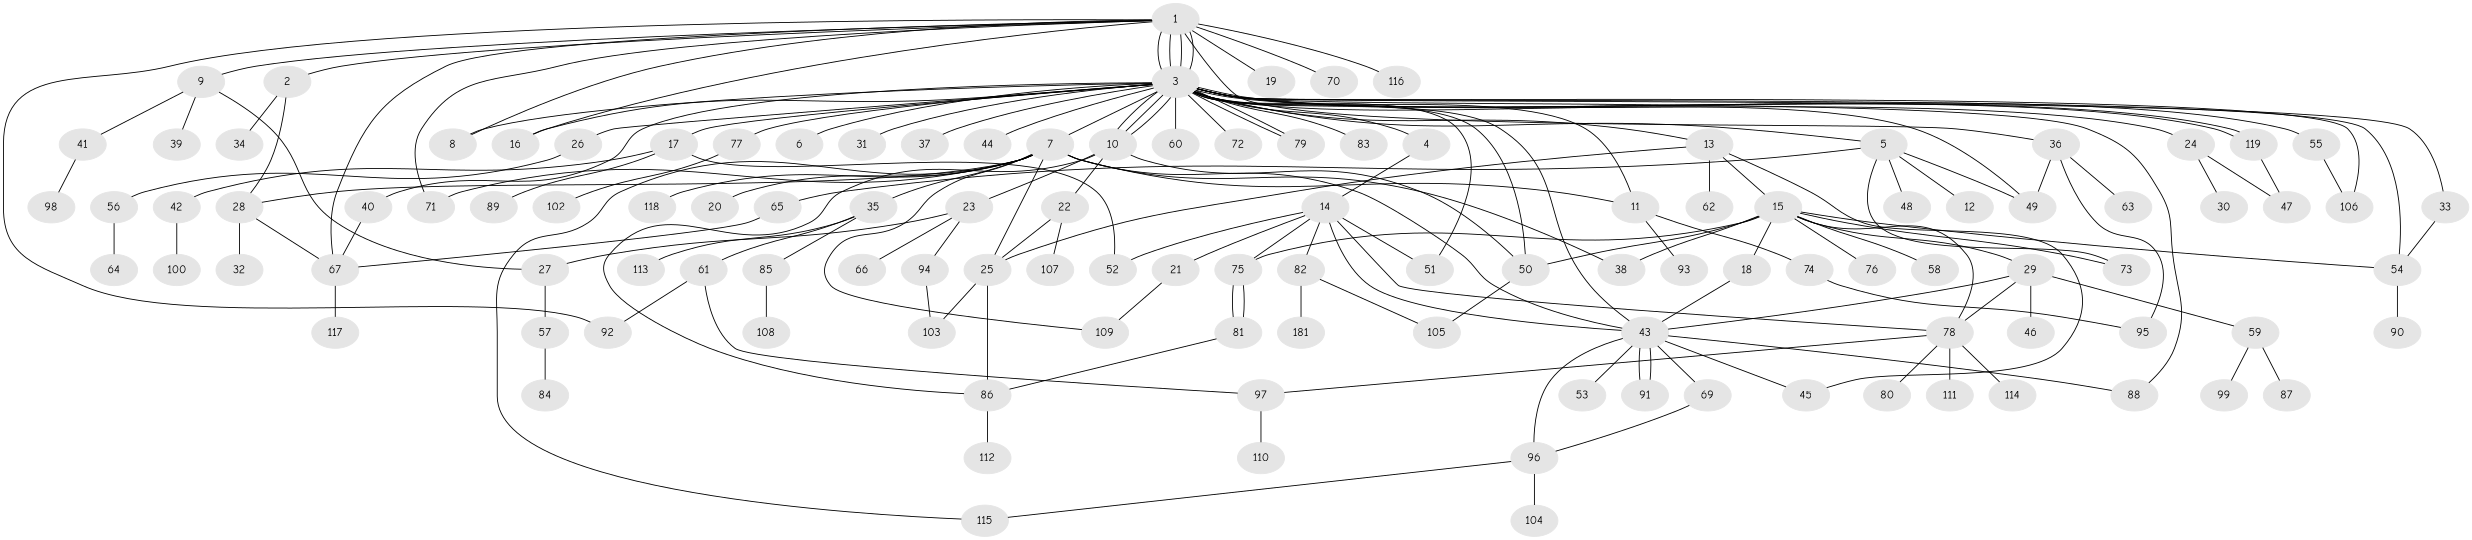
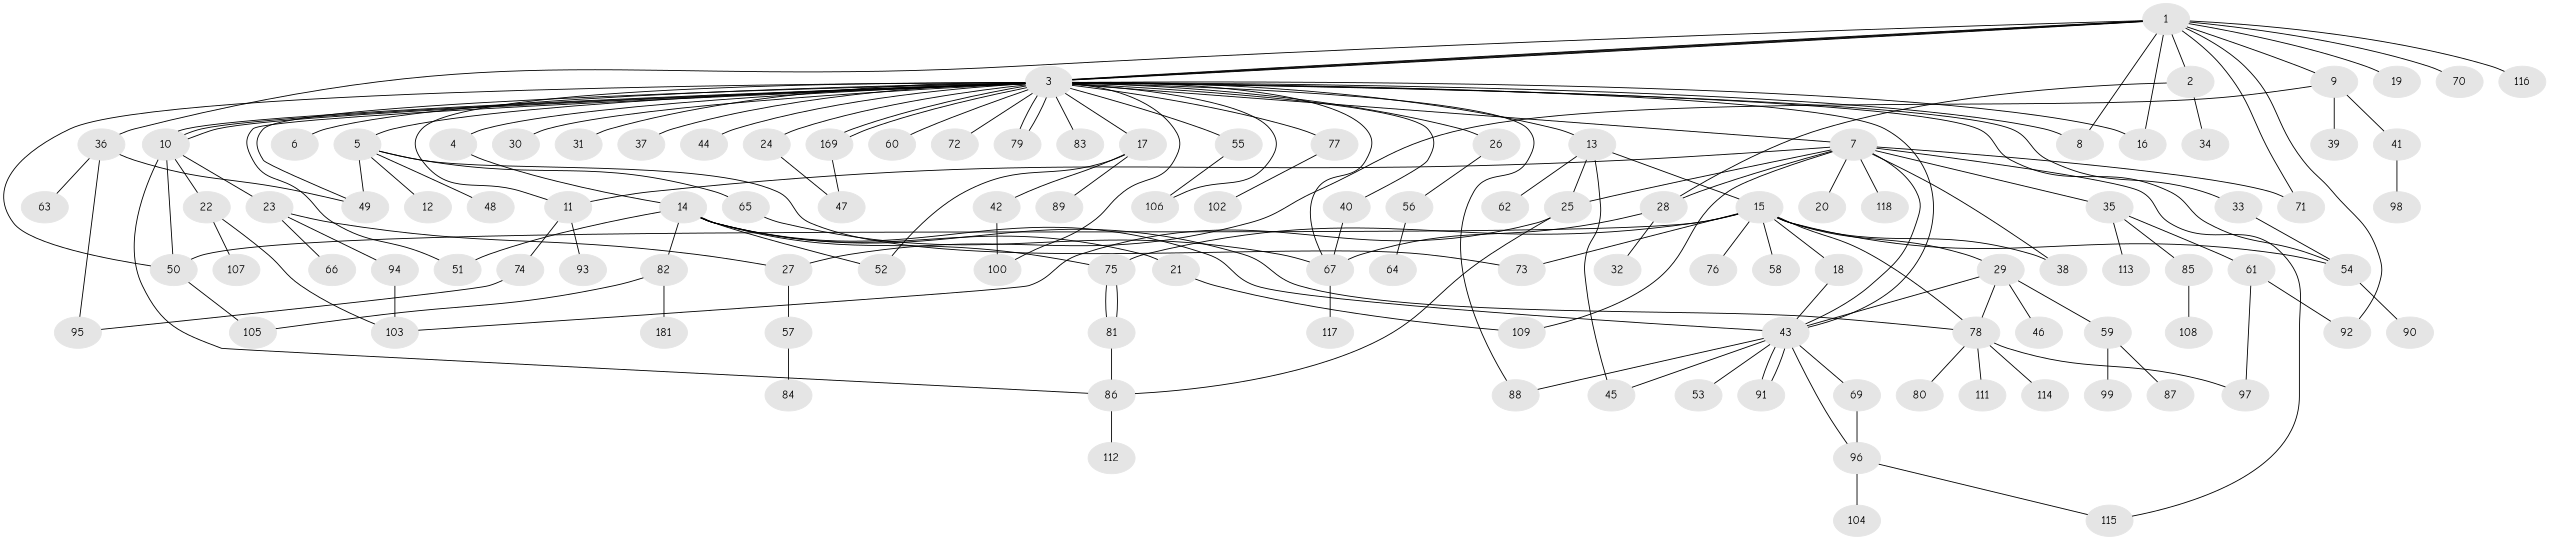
edge "1" -- "67": now "3" -- "67"
node "119": label "119" -> "169"
edge "3" -- "100": added
edge "24" -- "30": now "3" -- "30"
edge "22" -- "25": now "22" -- "103"
node "110": removed
